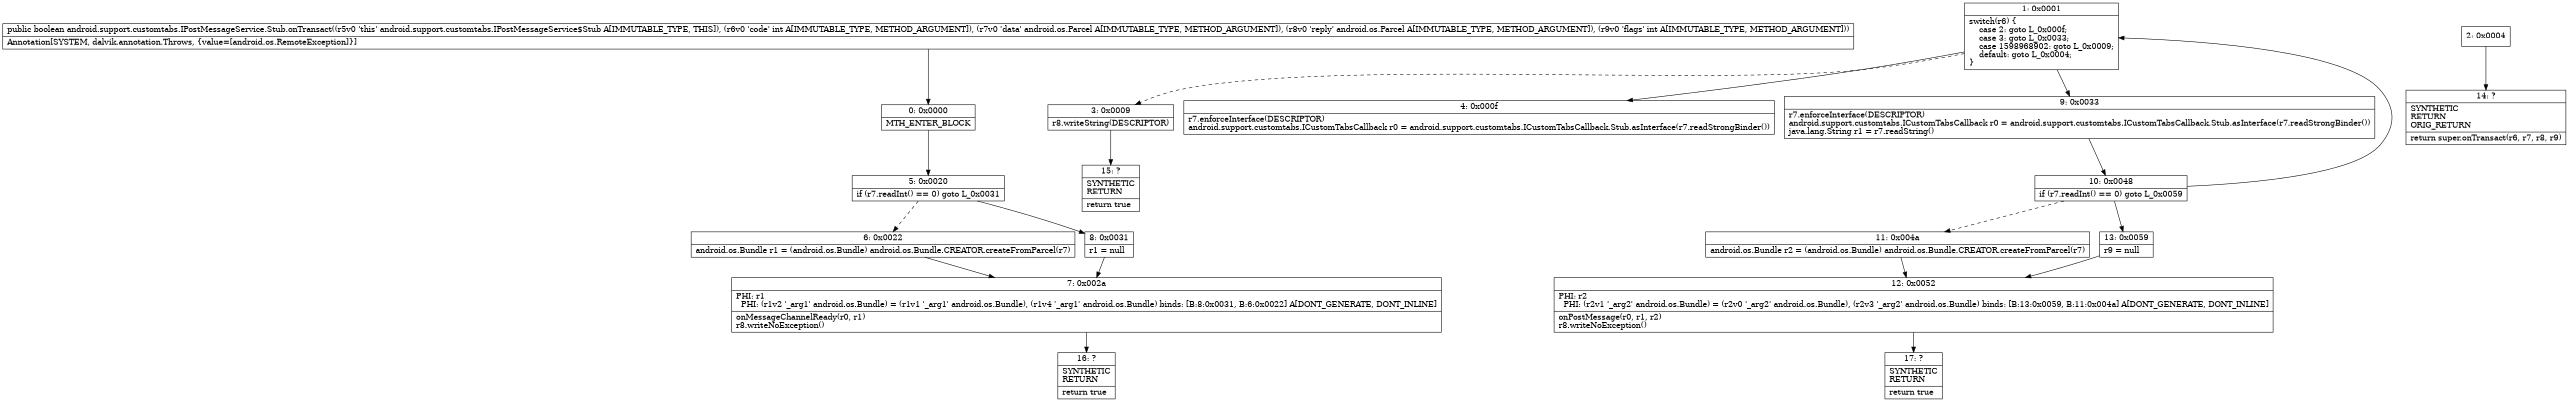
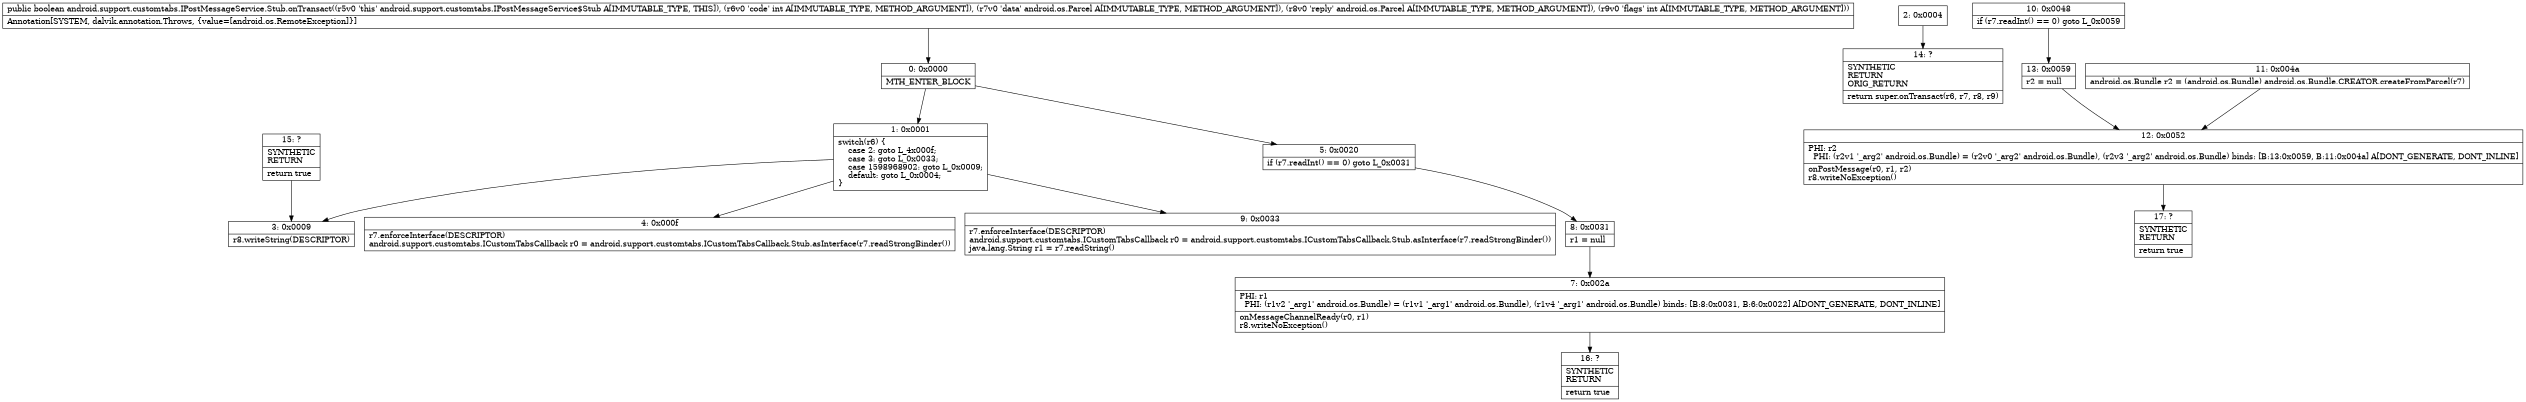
node "1: 0x0001": text "case 2: goto L_0x000f;" -> "case 2: goto L_4x000f;"
edge "1: 0x0001" -> "3: 0x0009": style dashed -> solid
edge "10: 0x0048" -> "1: 0x0001": now "0: 0x0000" -> "1: 0x0001"
edge "3: 0x0009" -> "15: ?": reversed
edge "9: 0x0033" -> "10: 0x0048": removed
edge "10: 0x0048" -> "11: 0x004a": removed
node "6: 0x0022": removed
node "13: 0x0059": text "r9 = null" -> "r2 = null"
